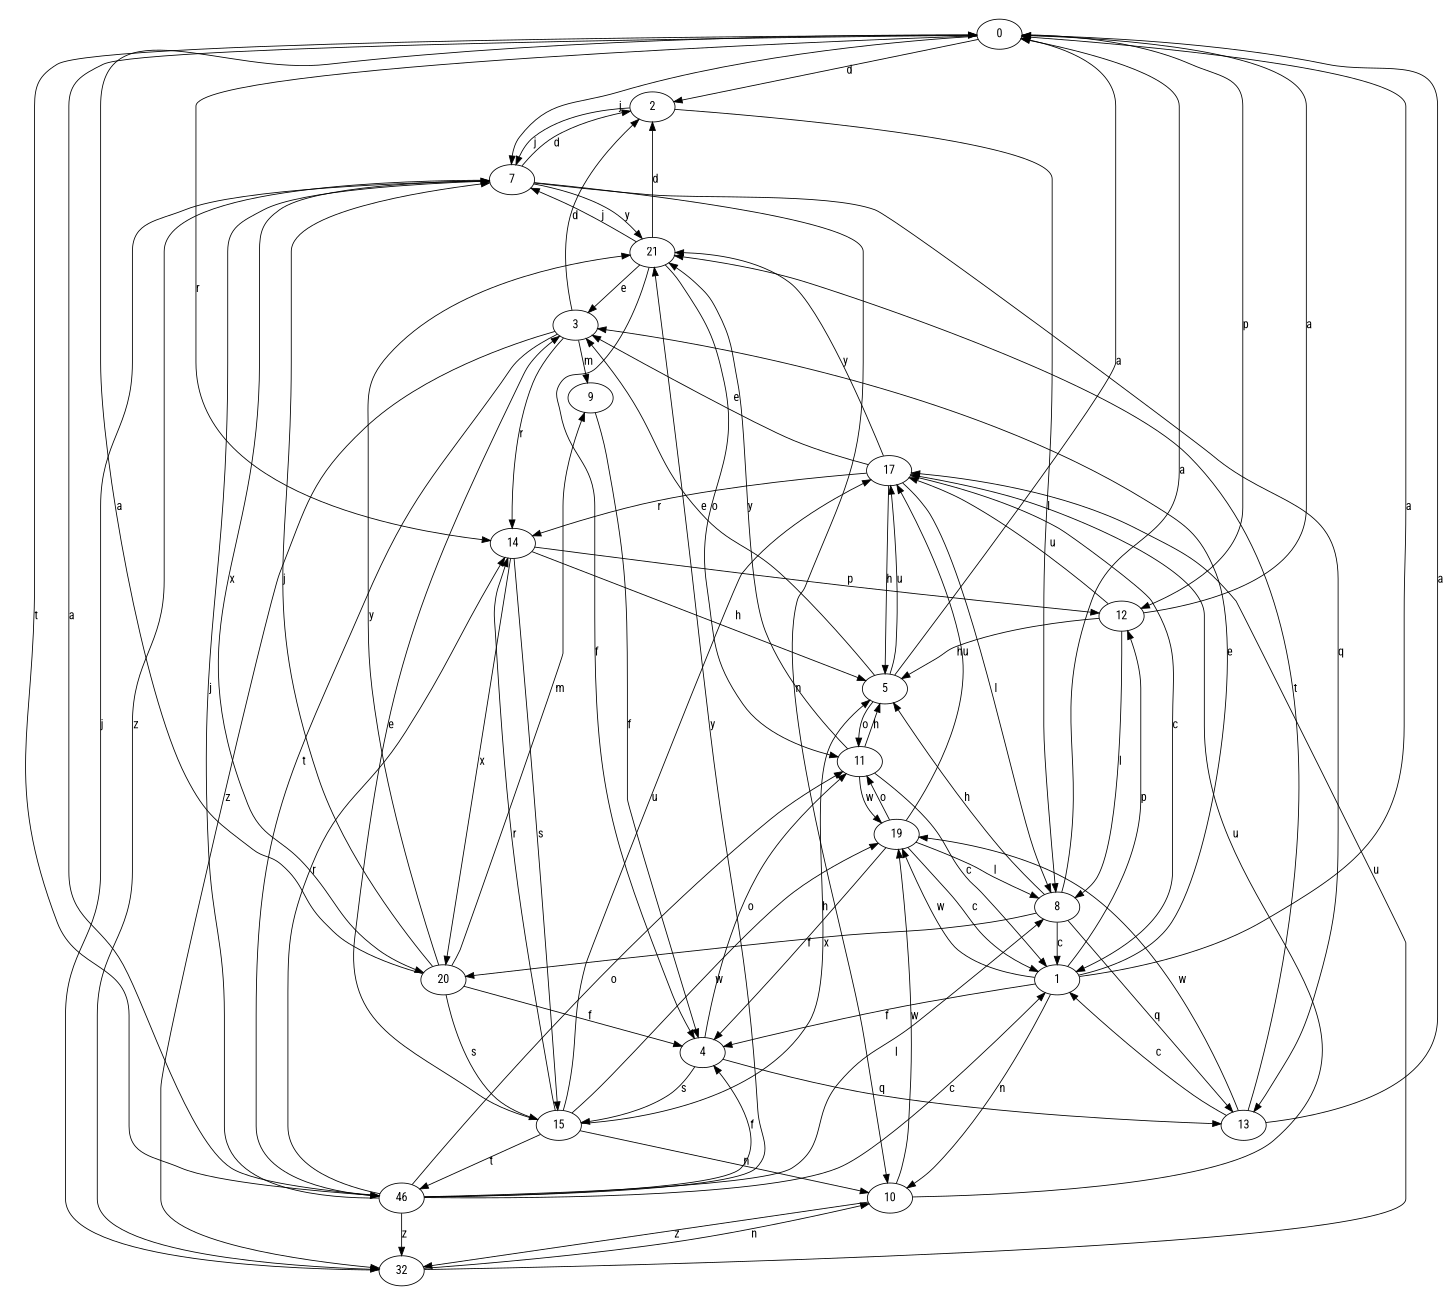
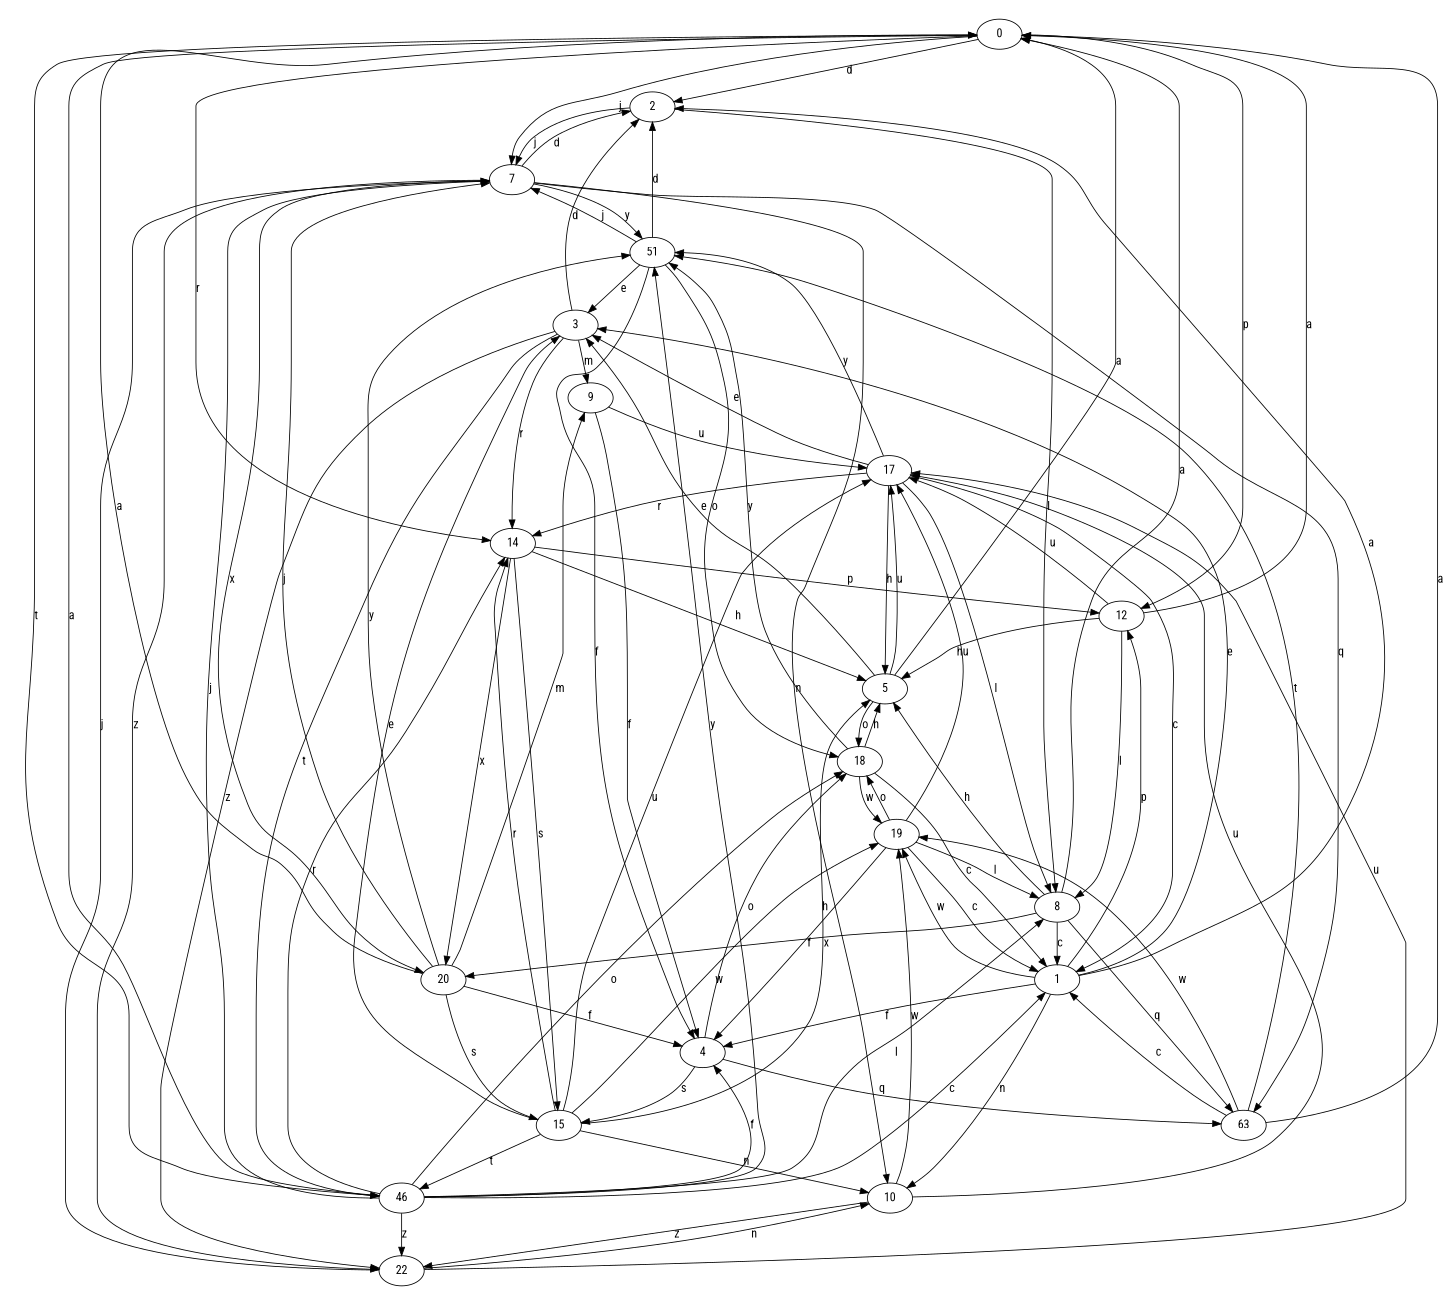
node "21": label "21" -> "51"
edge "1" -> "0": now "1" -> "2"
edge "9" -> "17": added, label "u"
node "11": label "11" -> "18"
node "13": label "13" -> "63"
node "32": label "32" -> "22"
